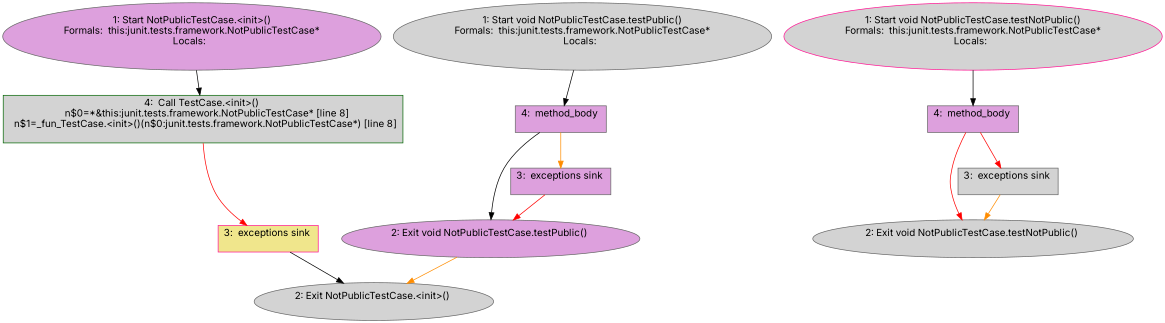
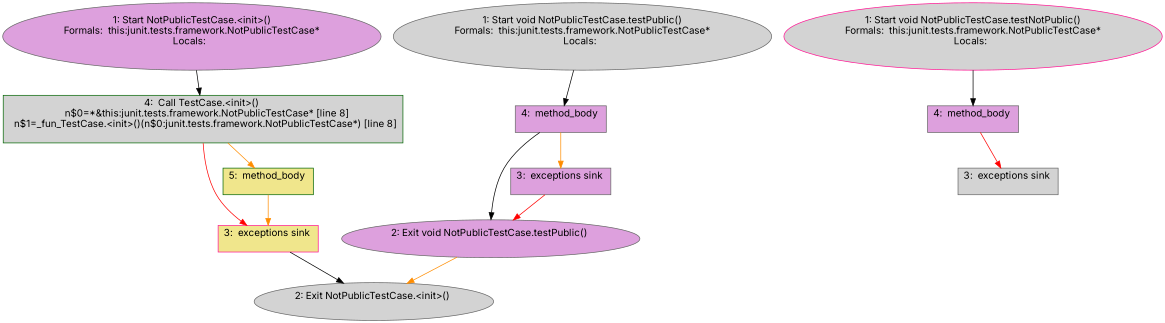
node "5:  method_body": added
node "2: Exit void NotPublicTestCase.testNotPublic()": removed
